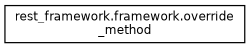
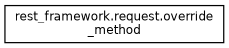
node "rest_framework.framework.override _method": label "rest_framework.framework.override _method" -> "rest_framework.request.override _method"
